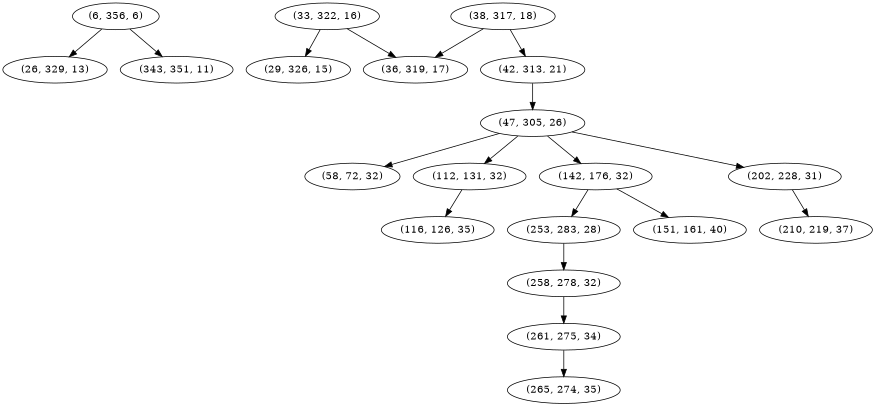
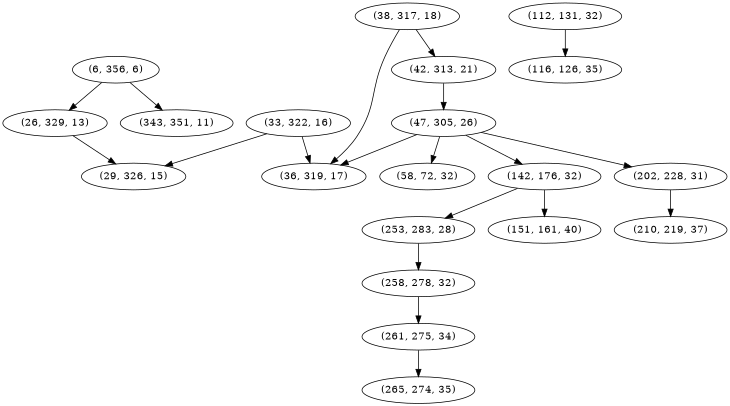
edge "(47, 305, 26)" -> "(112, 131, 32)": now "(47, 305, 26)" -> "(36, 319, 17)"
edge "(26, 329, 13)" -> "(29, 326, 15)": added
